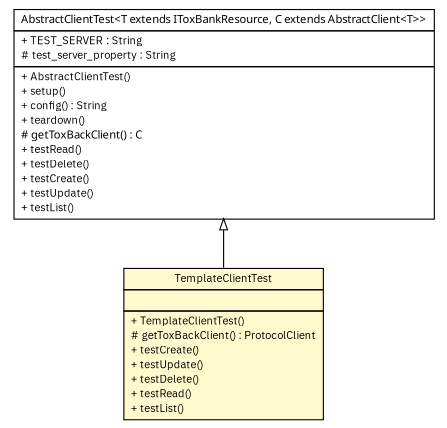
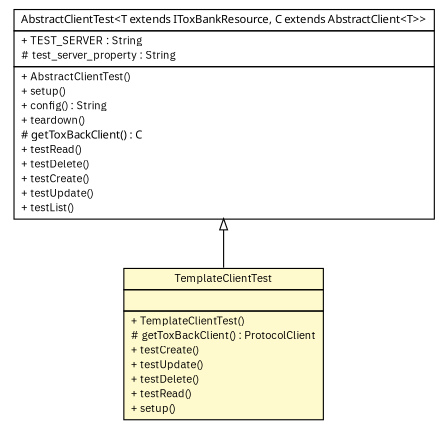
node "TemplateClientTest": text "+ testList()" -> "+ setup()"
